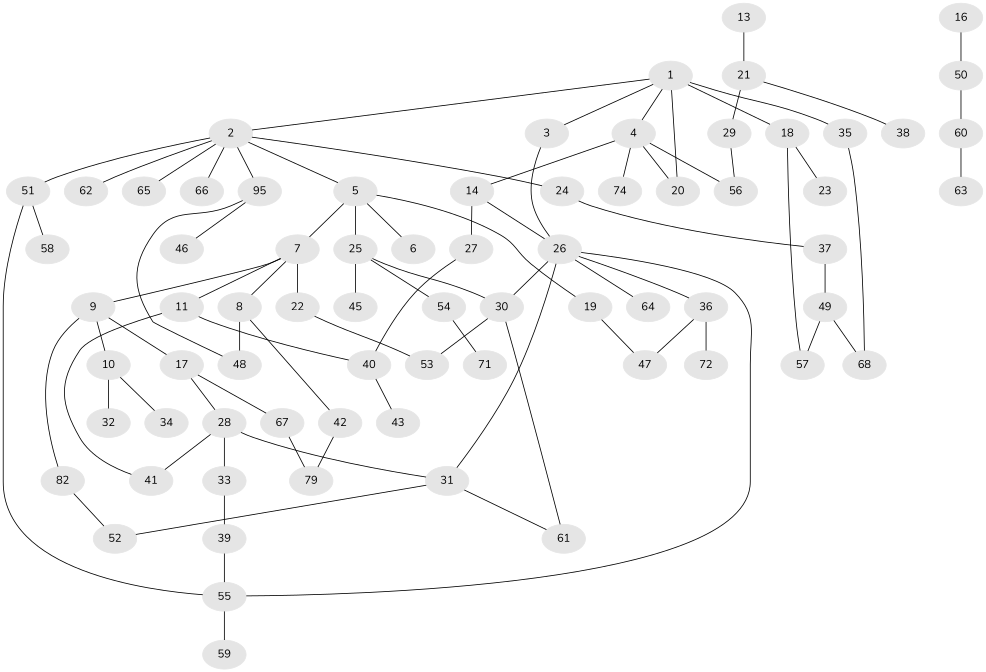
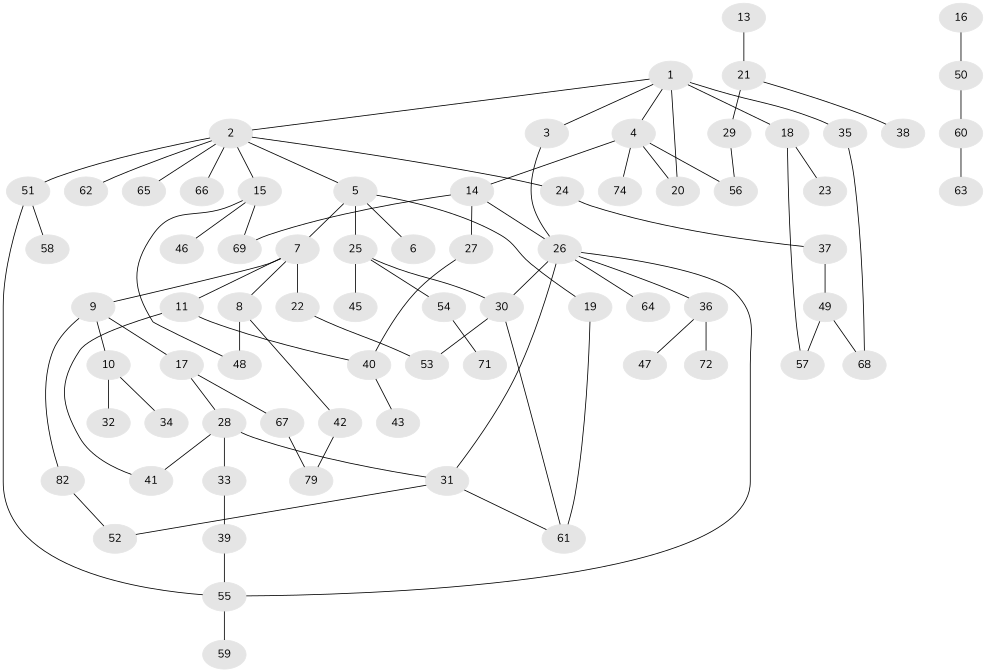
node "95": label "95" -> "15"
node "69": added
edge "19" -- "47": now "19" -- "61"
